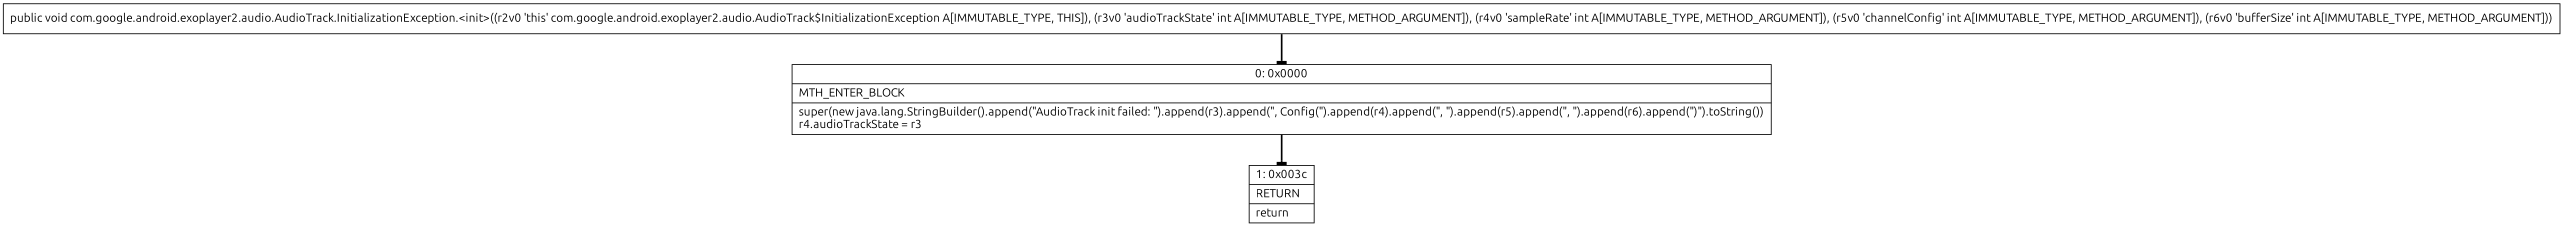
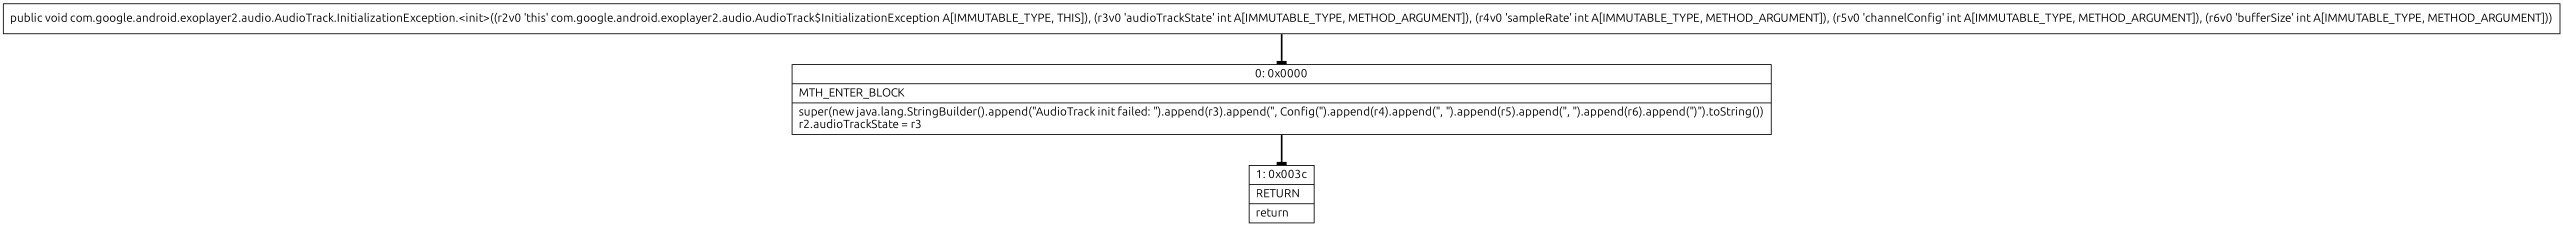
node "0: 0x0000": text "r4.audioTrackState = r3" -> "r2.audioTrackState = r3"
